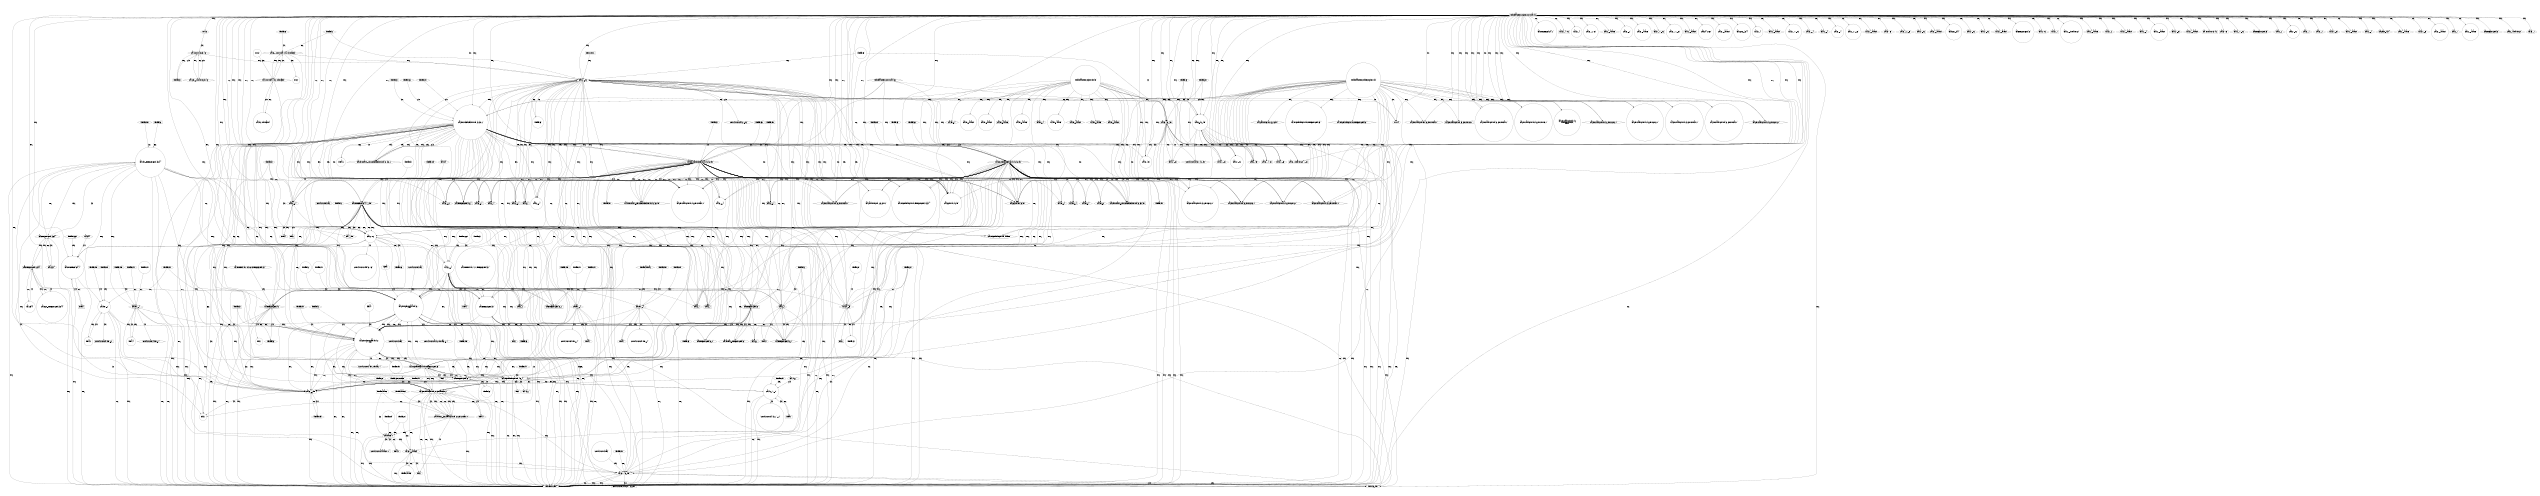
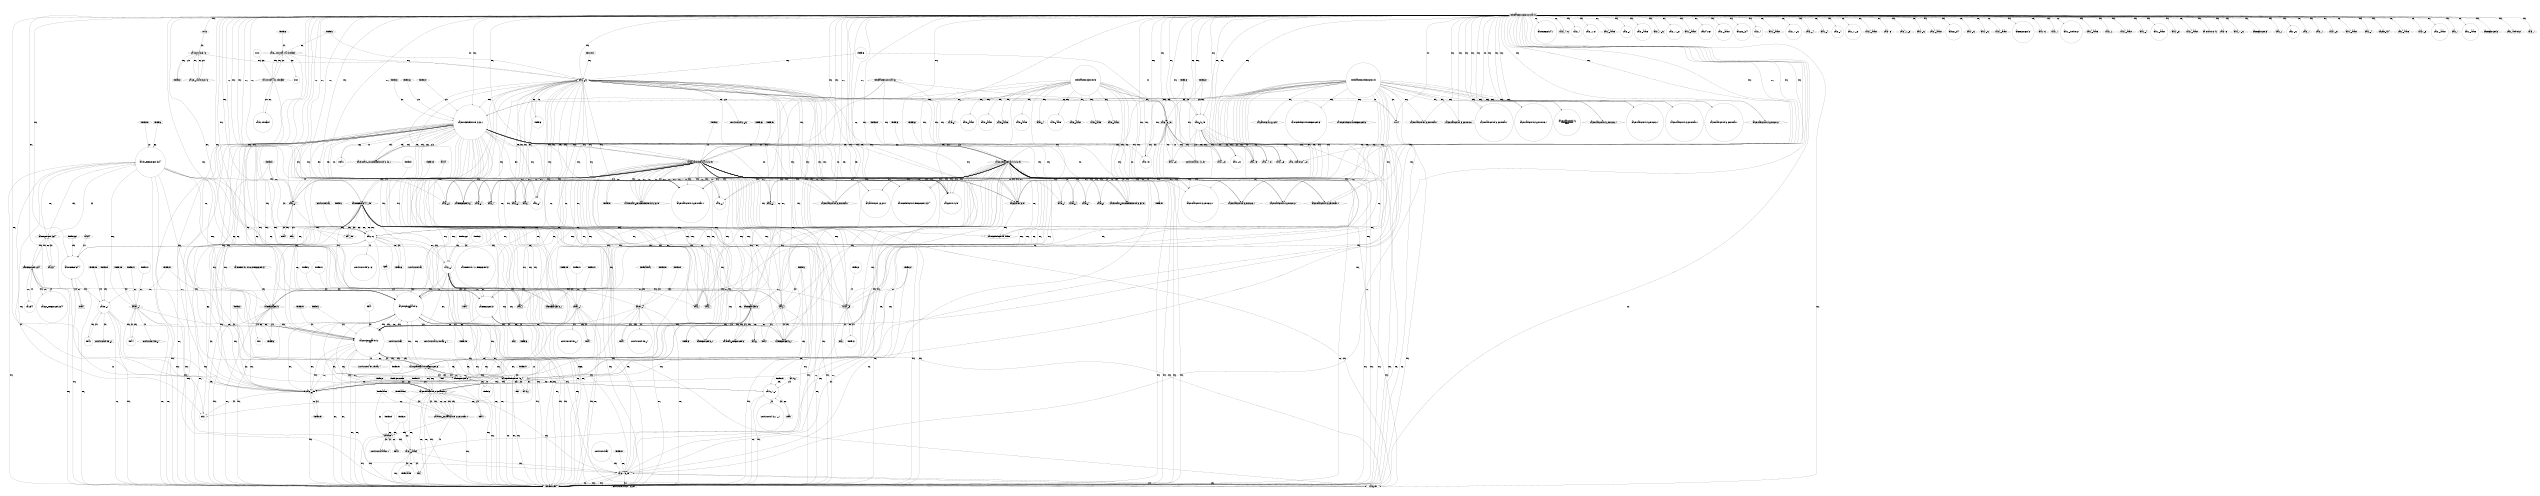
edge "(MethodParameterIn,register u_int len)" -> "(Call,ep = bp + len)": removed, label "DDG:"
edge "(MethodParameterIn,netdissect_options *ndo)" -> "(Call,ip_print(ndo, bp, len))": removed, label "DDG:"
edge "(Call,pimv2_check_checksum(ndo, bp, bp2, 8))" -> "(Call,unsigned_relts_print(ndo, holdtime))": now "(Call,ip6_print(ndo, bp, len))" -> "(Call,unsigned_relts_print(ndo, holdtime))"
edge "(Call,olen = EXTRACT_16BITS(&bp[2]))" -> "(Call,olen != 2)": now "(Call,EXTRACT_16BITS(&bp[0]))" -> "(Call,olen != 2)"
edge "(MethodParameterIn,register u_int len)" -> "(MethodReturn,RET)": now "1000119" -> "(MethodReturn,RET)"
node "(Return,bp+olen)": label "(Return,bp+olen)" -> "(Call,bp+olen)"
